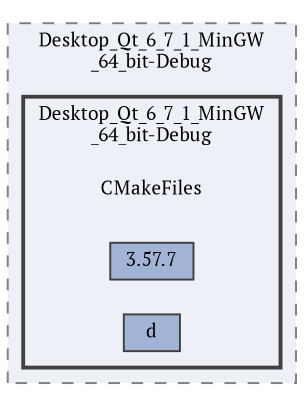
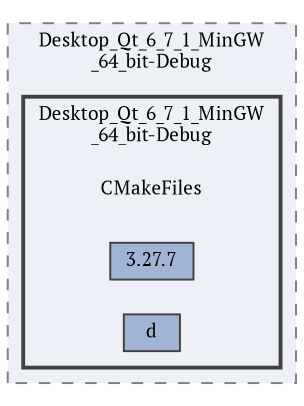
node "3.57.7": label "3.57.7" -> "3.27.7"
